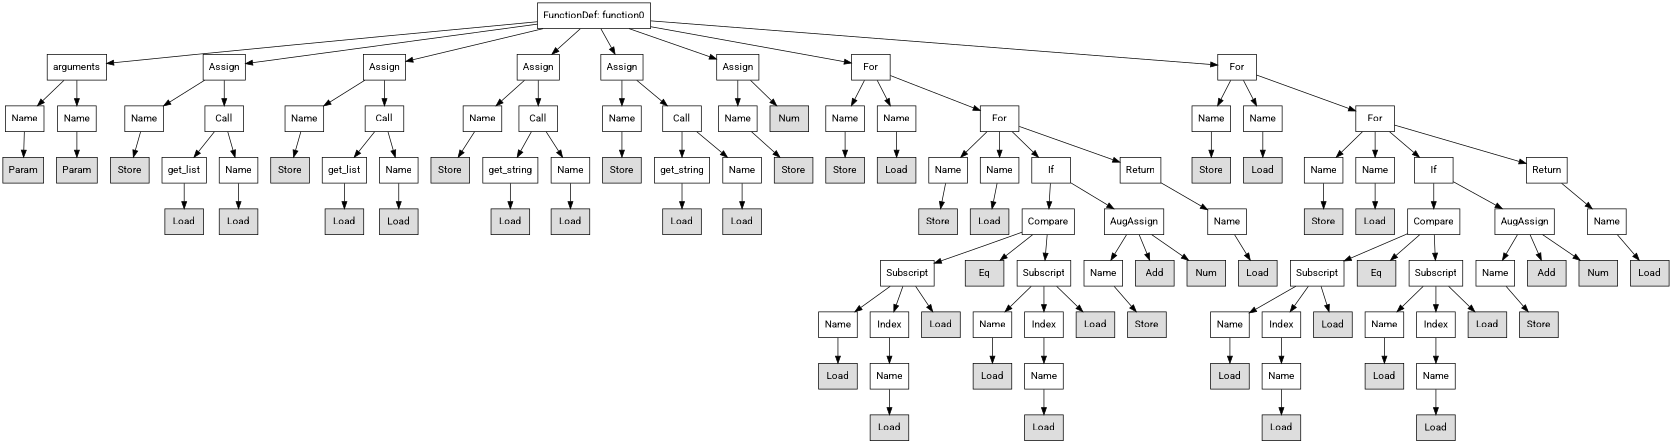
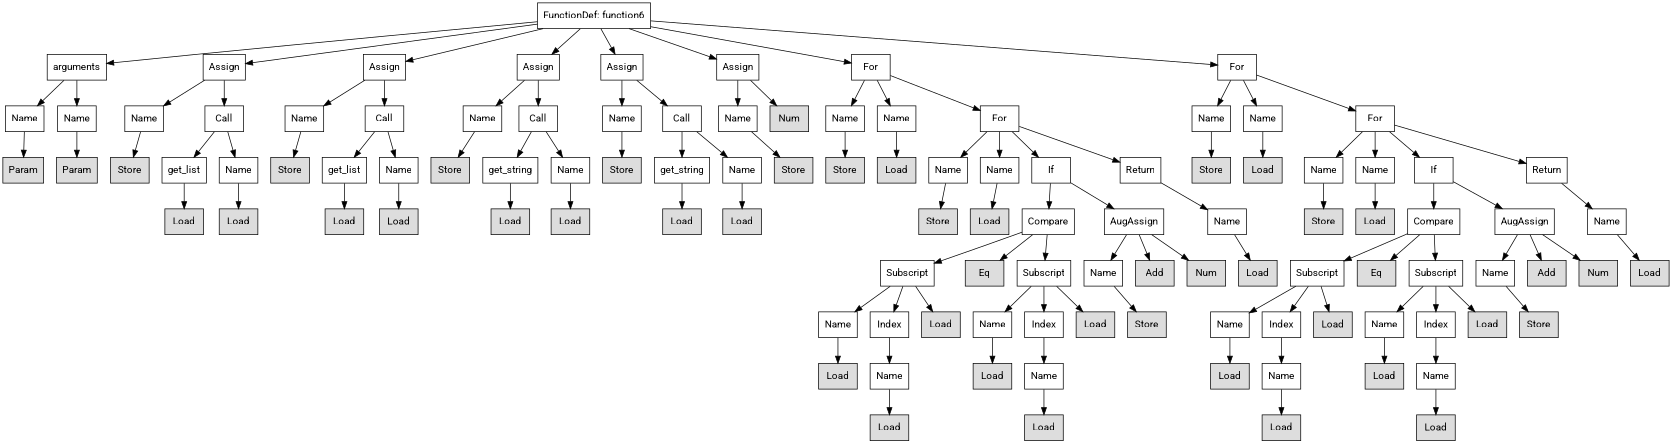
node "FunctionDef: function0": label "FunctionDef: function0" -> "FunctionDef: function6"
